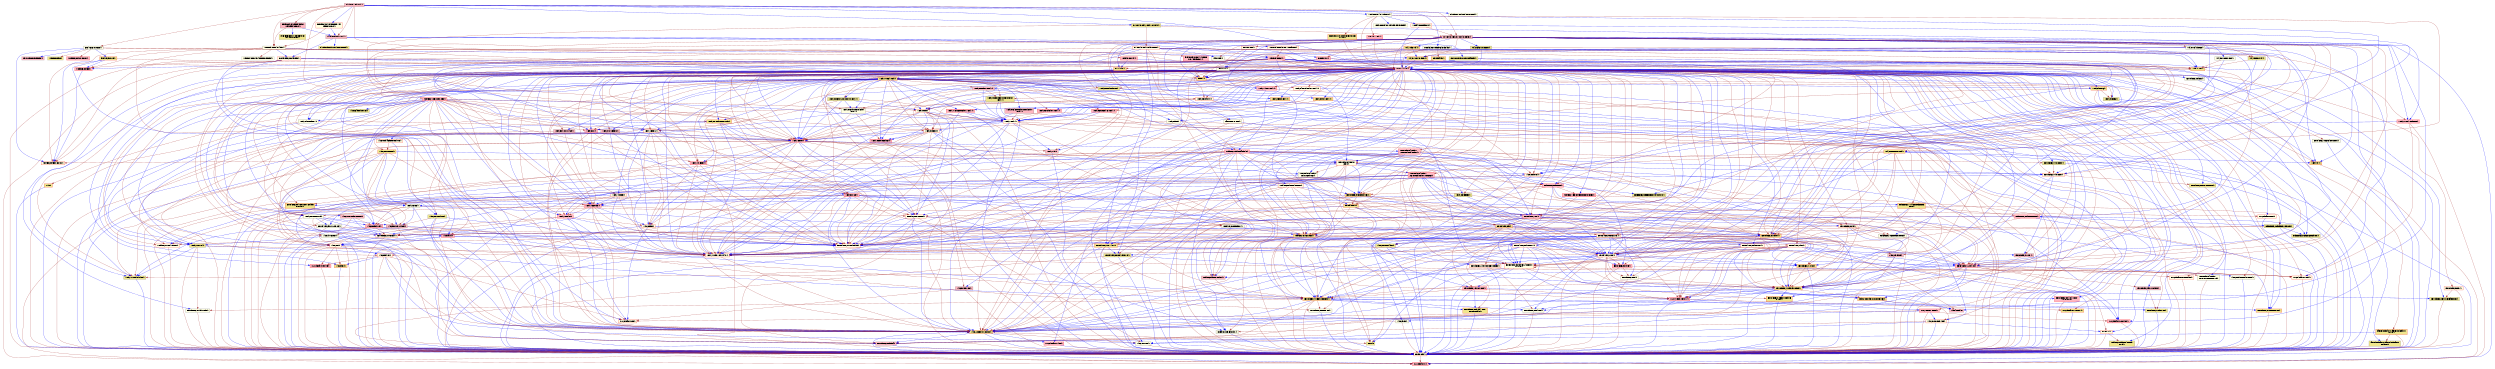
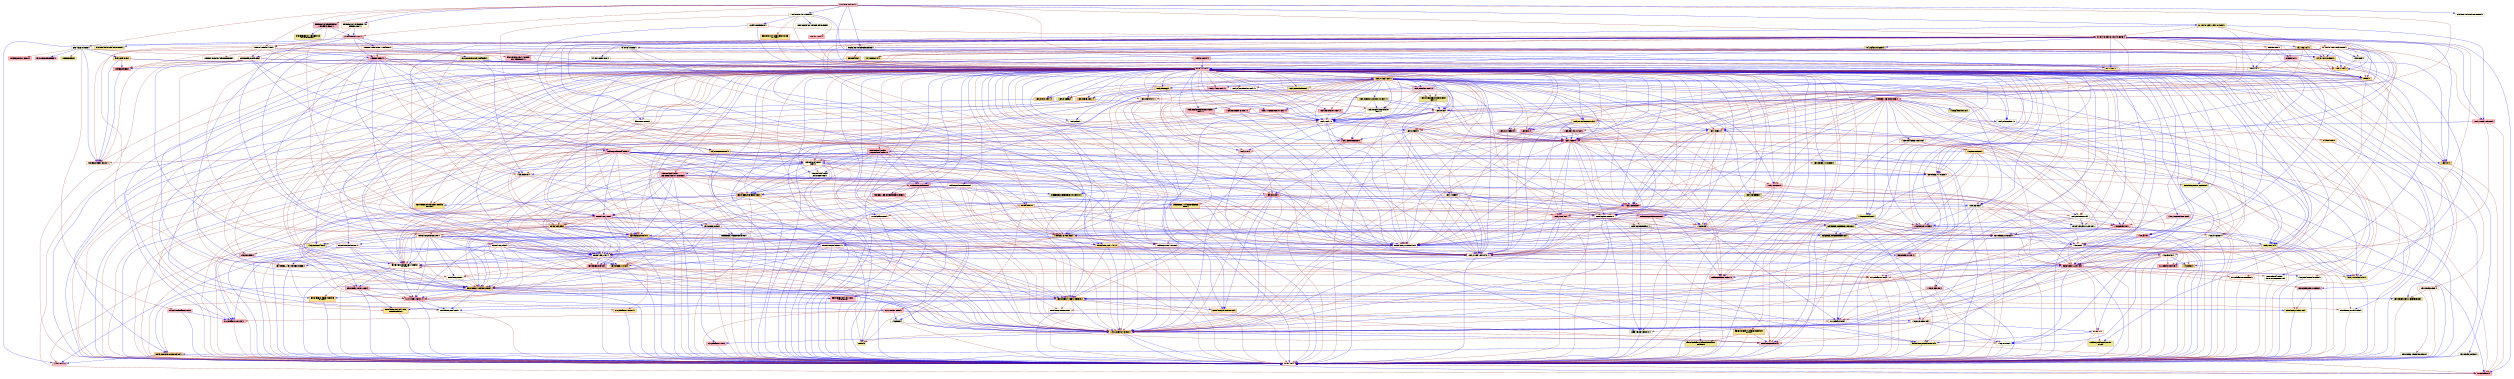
edge "Quaternion.h" -> "Containers/Array.h": now "DynamicMesh/MeshNormals.h" -> "Containers/Array.h"
node "Axis.h": label "Axis.h" -> "PixelFormat.h"
node "HAL/ThreadSafeCounter.h": added
edge "CoreFwd.h" -> "Containers/ContainersFwd.h": added
